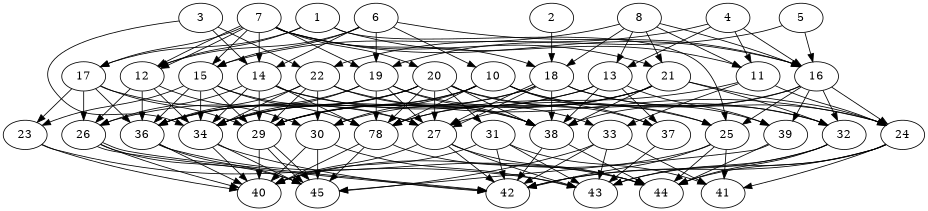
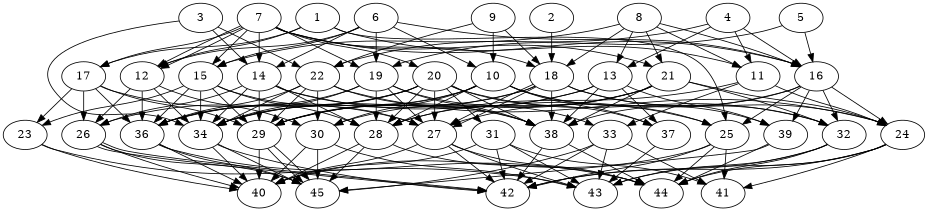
node "9": added
node "78": label "78" -> "28"
